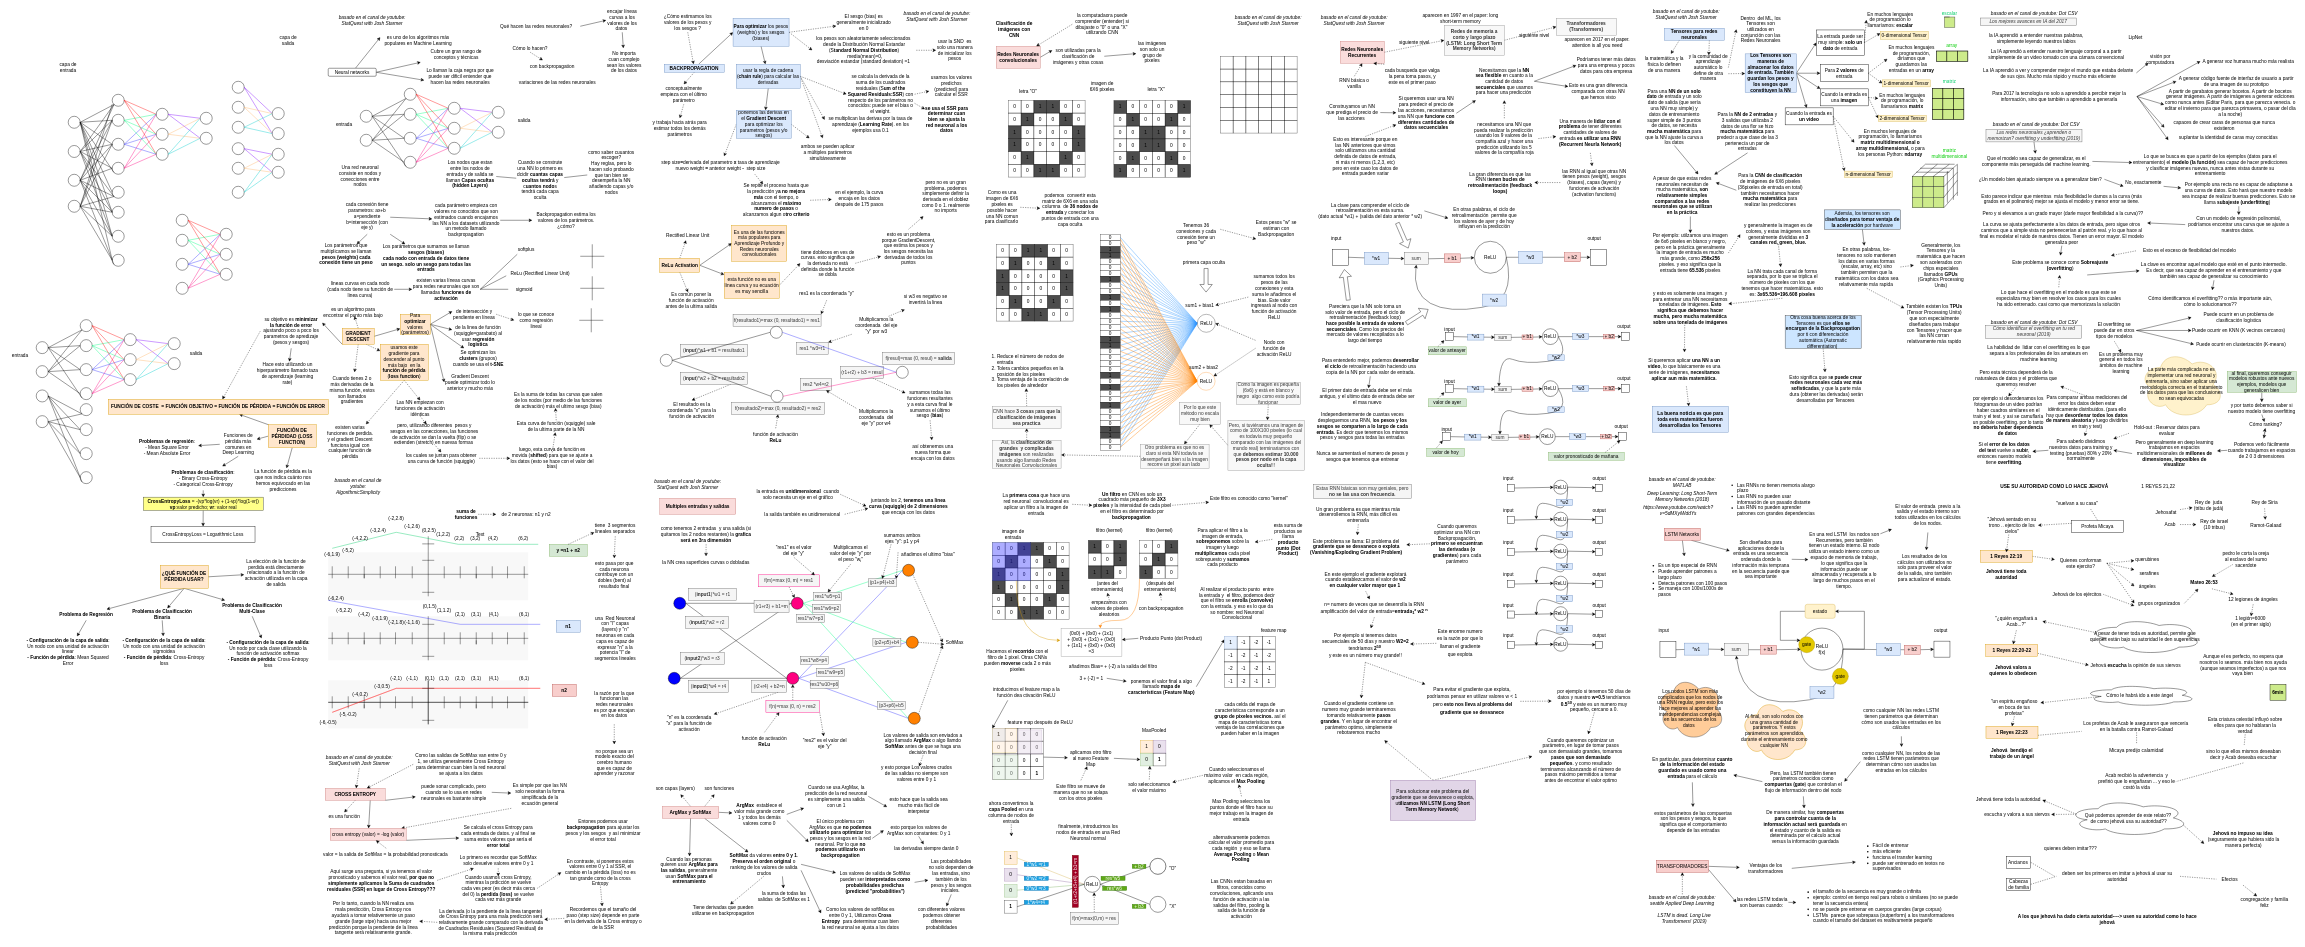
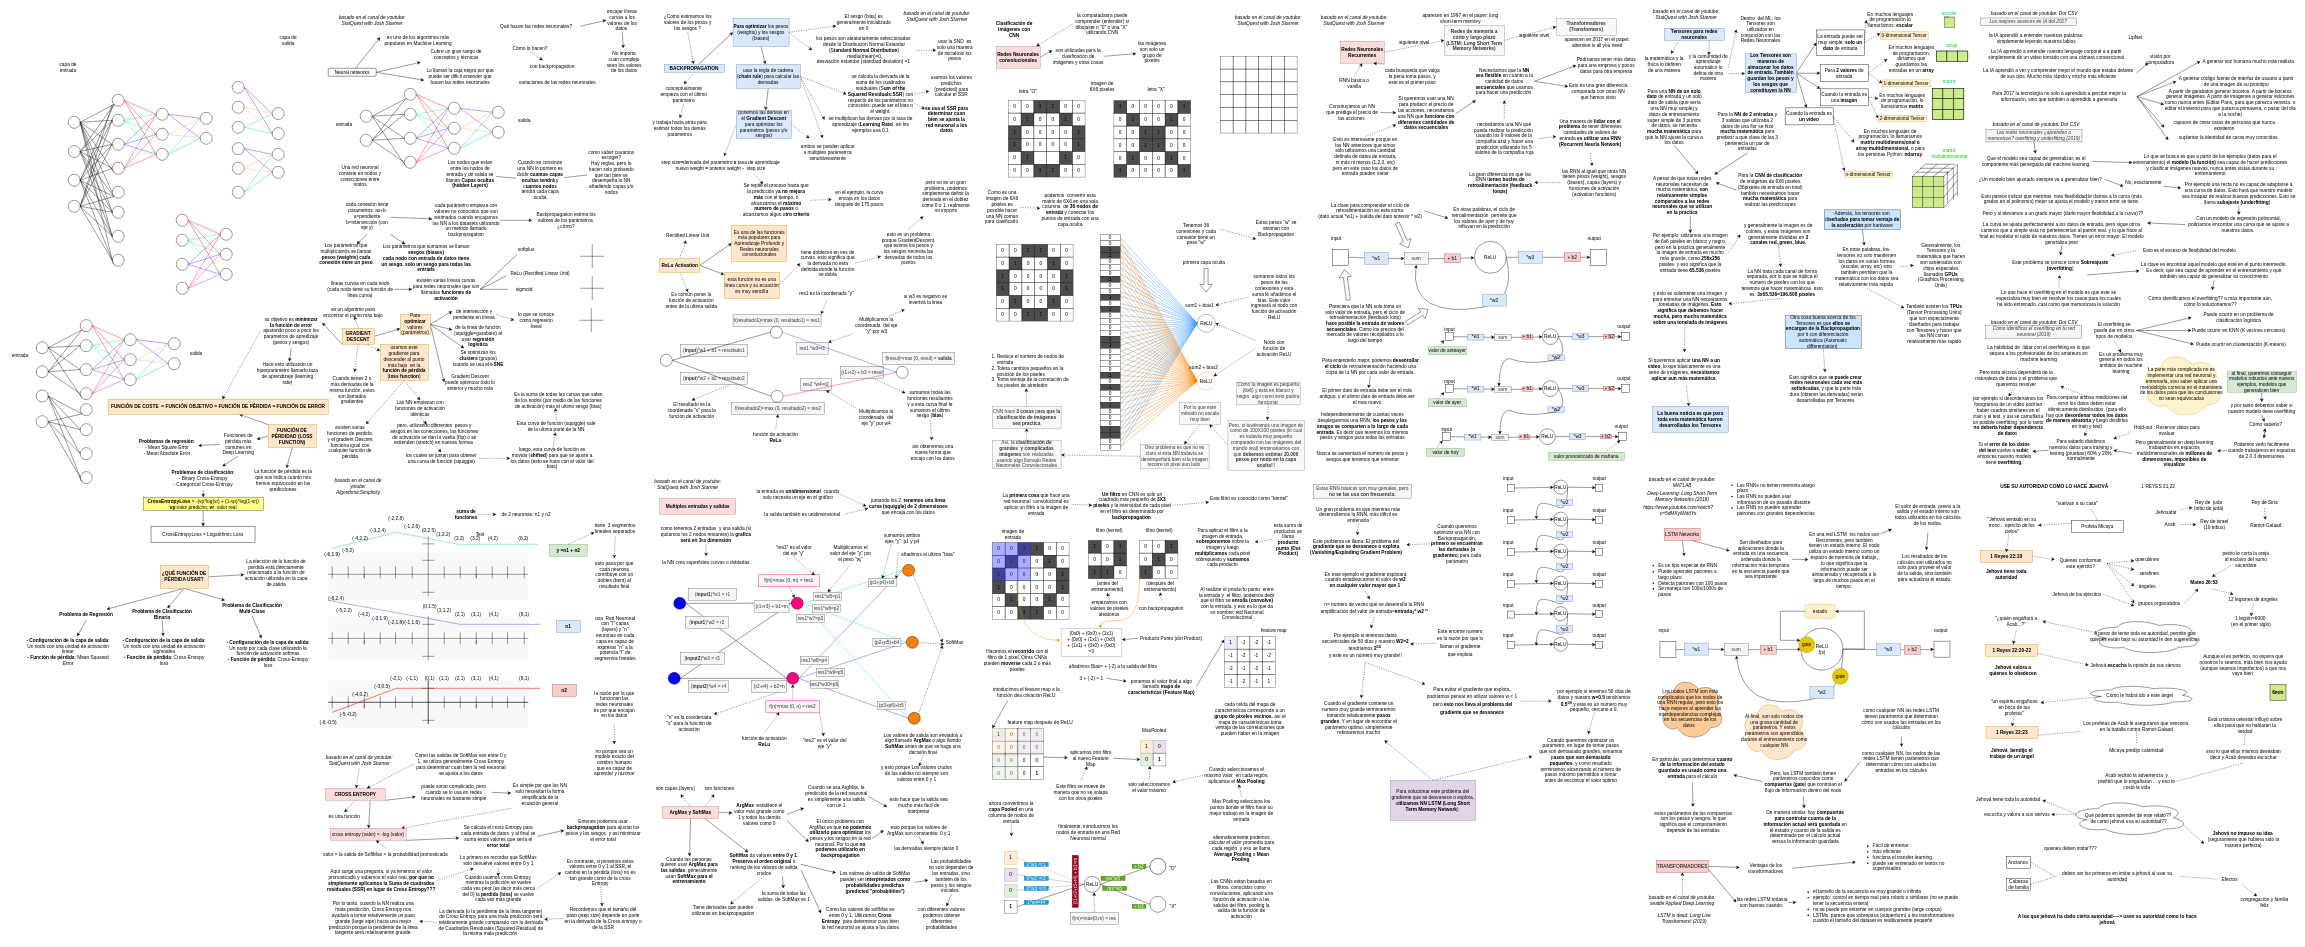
node "Cómo ranking?": label "Cómo ranking?" -> "Cómo saberlo?"
edge "Se calcula el cross Entropy para cada entrada de datos. y al final se suma estos valores que sería el error total" -> "Entones podemos usar backpropagation para ajustar los pesos y los sesgos y así minimizar el error total": added
